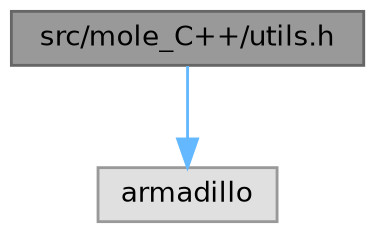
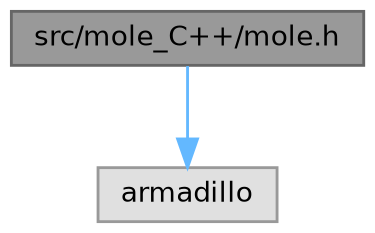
node "src/mole_C++/utils.h": label "src/mole_C++/utils.h" -> "src/mole_C++/mole.h"
